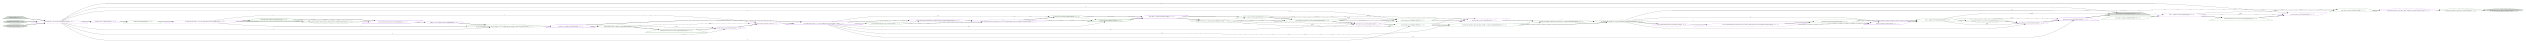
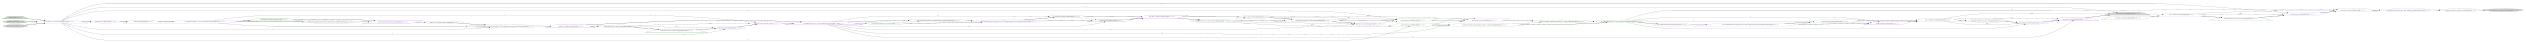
edge "assertSame(a,result(0()@@@42@@@['0', '0', '1']" -> "assertSame(u3,result(1()@@@43@@@['0', '0', '1']": added
edge "assertSame(u2,result(0()@@@23@@@['1', '1', '0']" -> "assertSame(a,result(1()@@@24@@@['1', '1', '0']": removed
